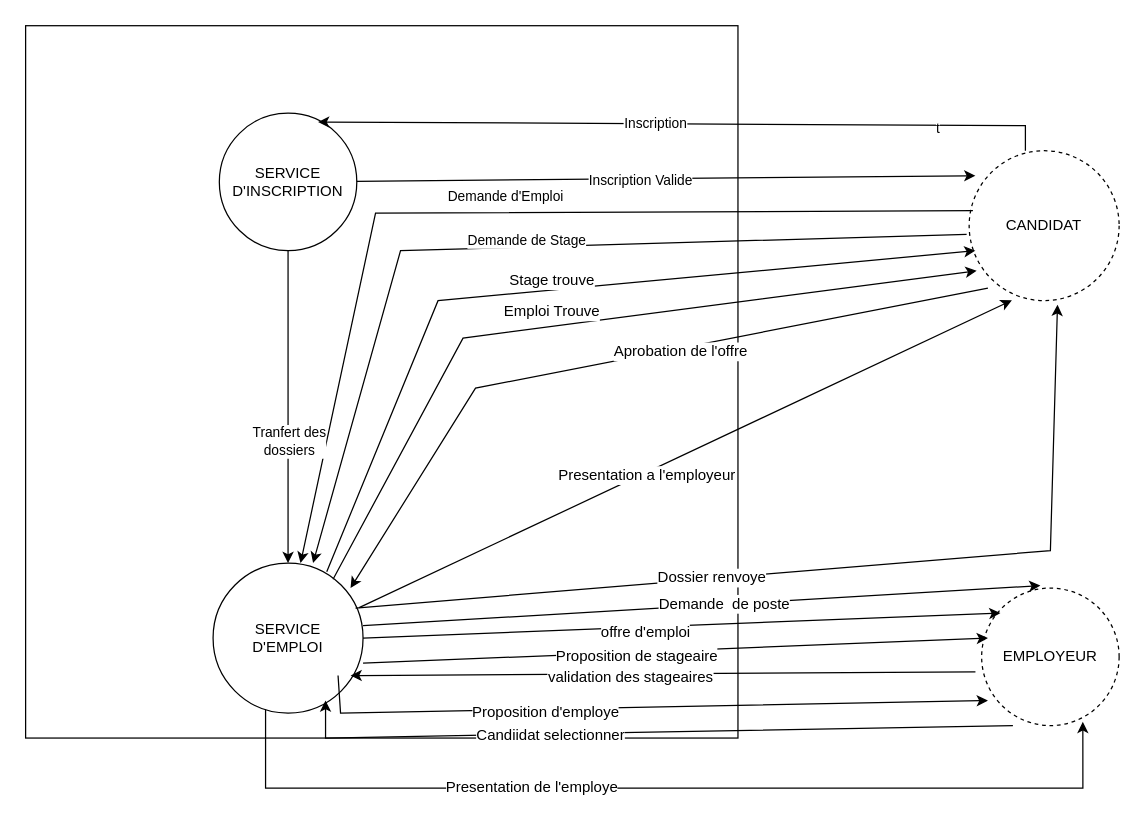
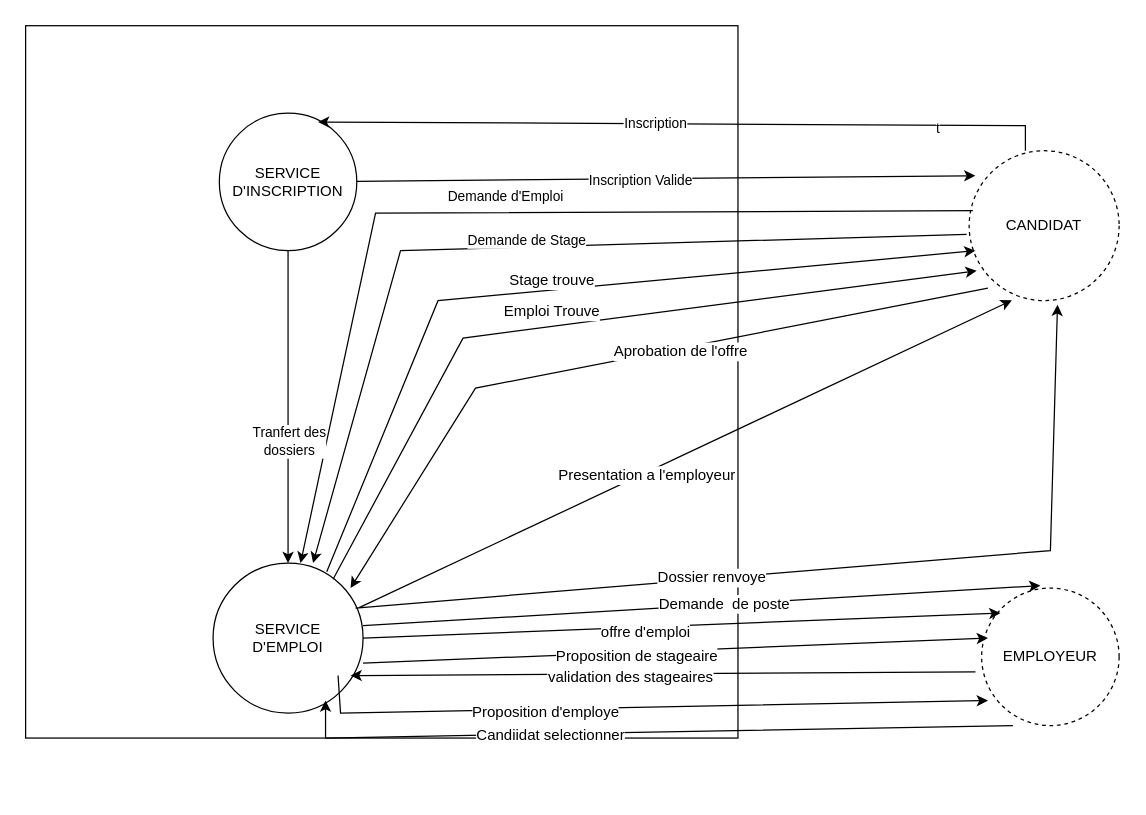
edge "SERVICE D'EMPLOI" -> "EMPLOYEUR": removed, label "Presentation de l'employe"
